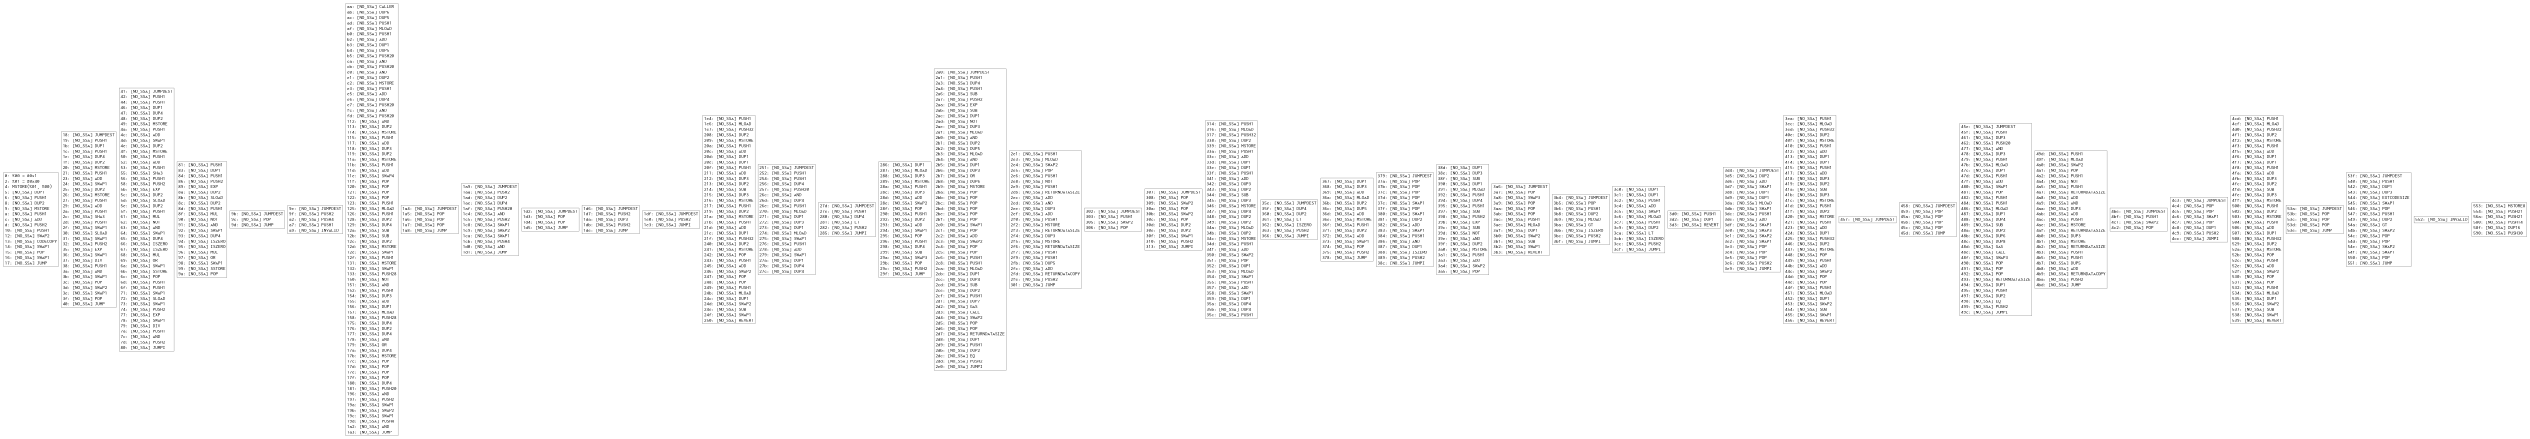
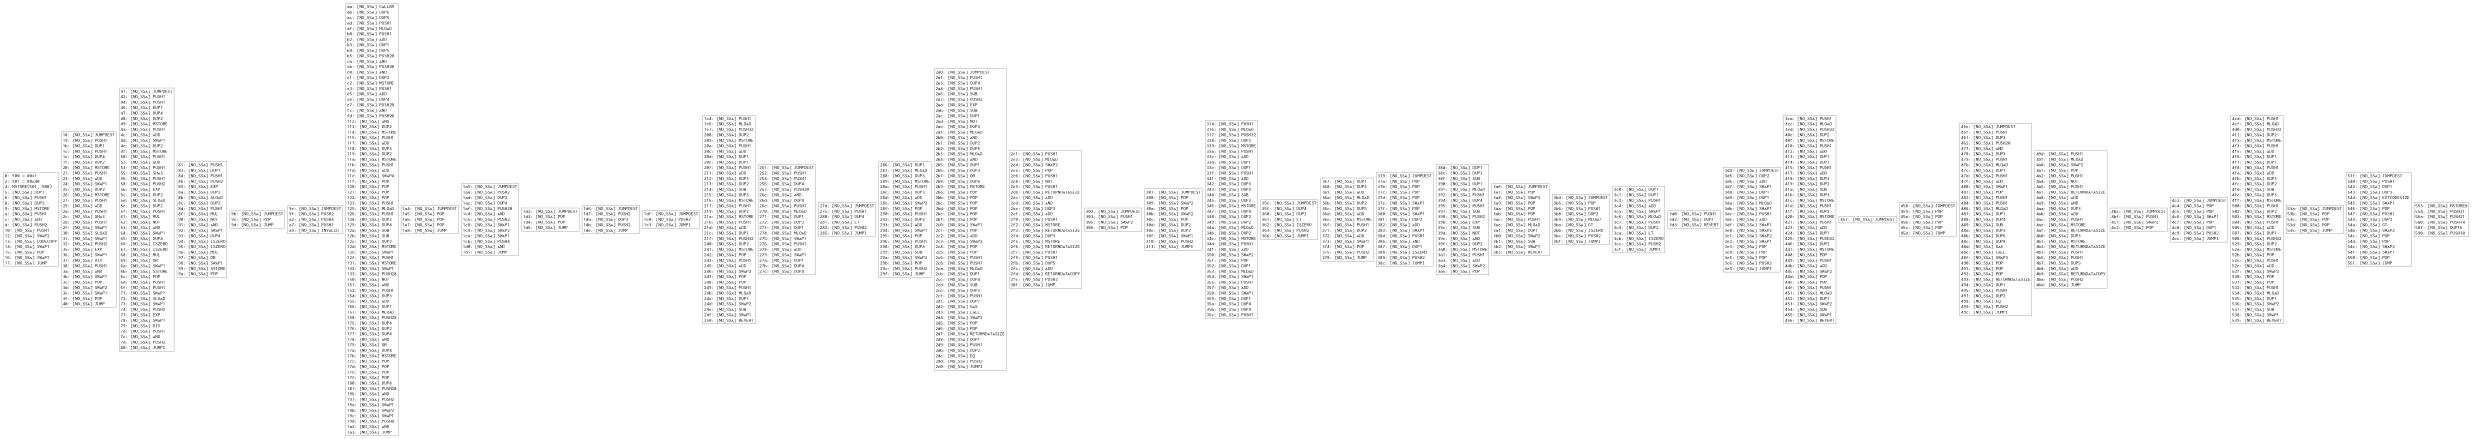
node "552: [NO_SSA] INVALID": removed
